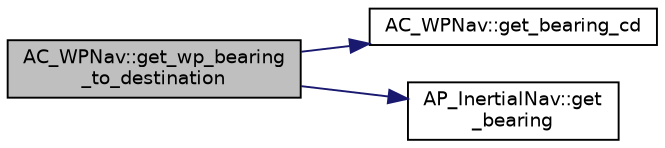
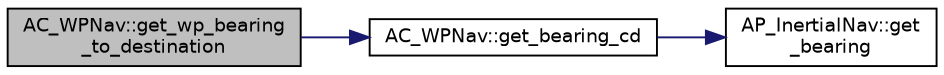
edge "AC_WPNav::get_wp_bearing _to_destination" -> "AP_InertialNav::get _bearing": now "AC_WPNav::get_bearing_cd" -> "AP_InertialNav::get _bearing"
